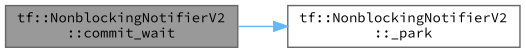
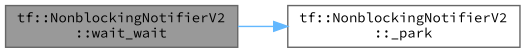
node "tf::NonblockingNotifierV2 ::commit_wait": label "tf::NonblockingNotifierV2 ::commit_wait" -> "tf::NonblockingNotifierV2 ::wait_wait"
